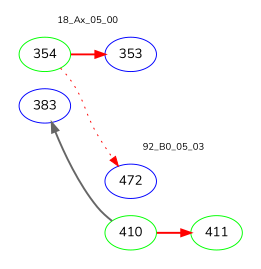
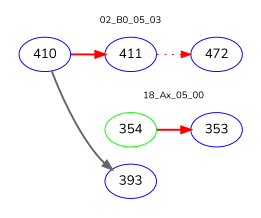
node "383": label "383" -> "393"
edge "354" -> "472": now "411" -> "472"
cluster "92_B0_05_03": label "92_B0_05_03" -> "02_B0_05_03"
node "410": color green -> blue
node "411": color green -> blue
